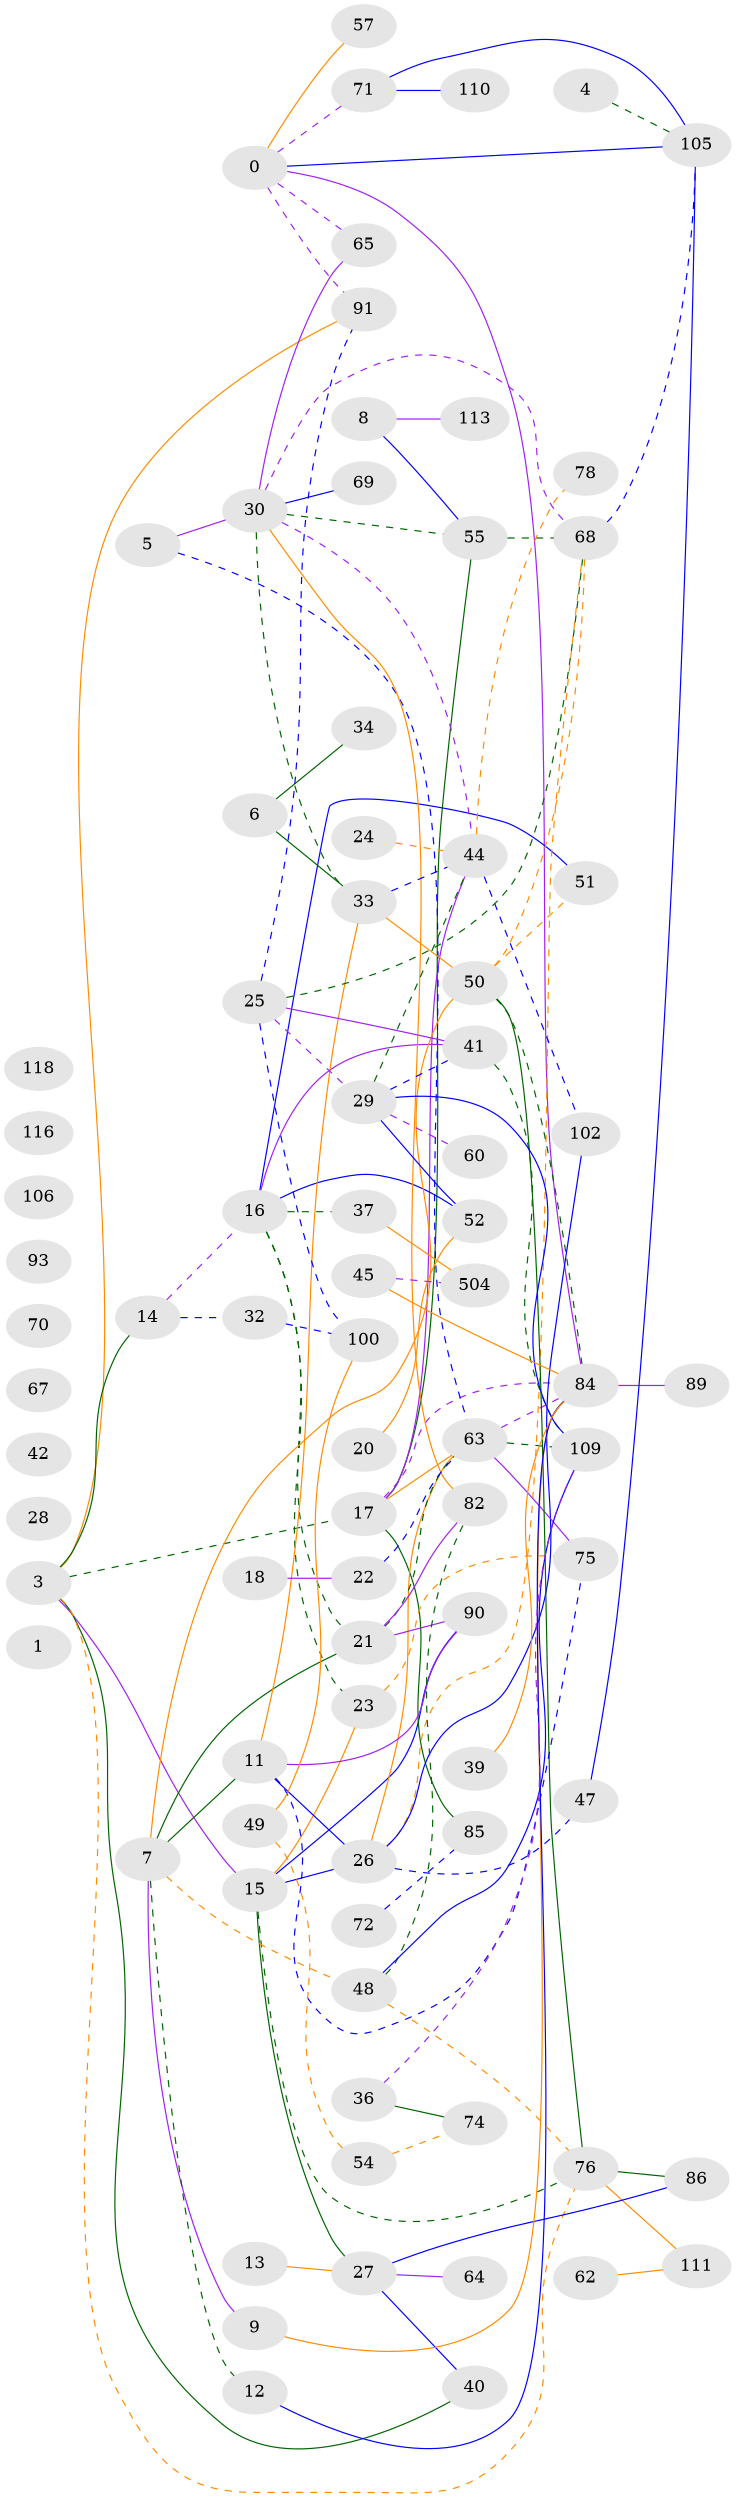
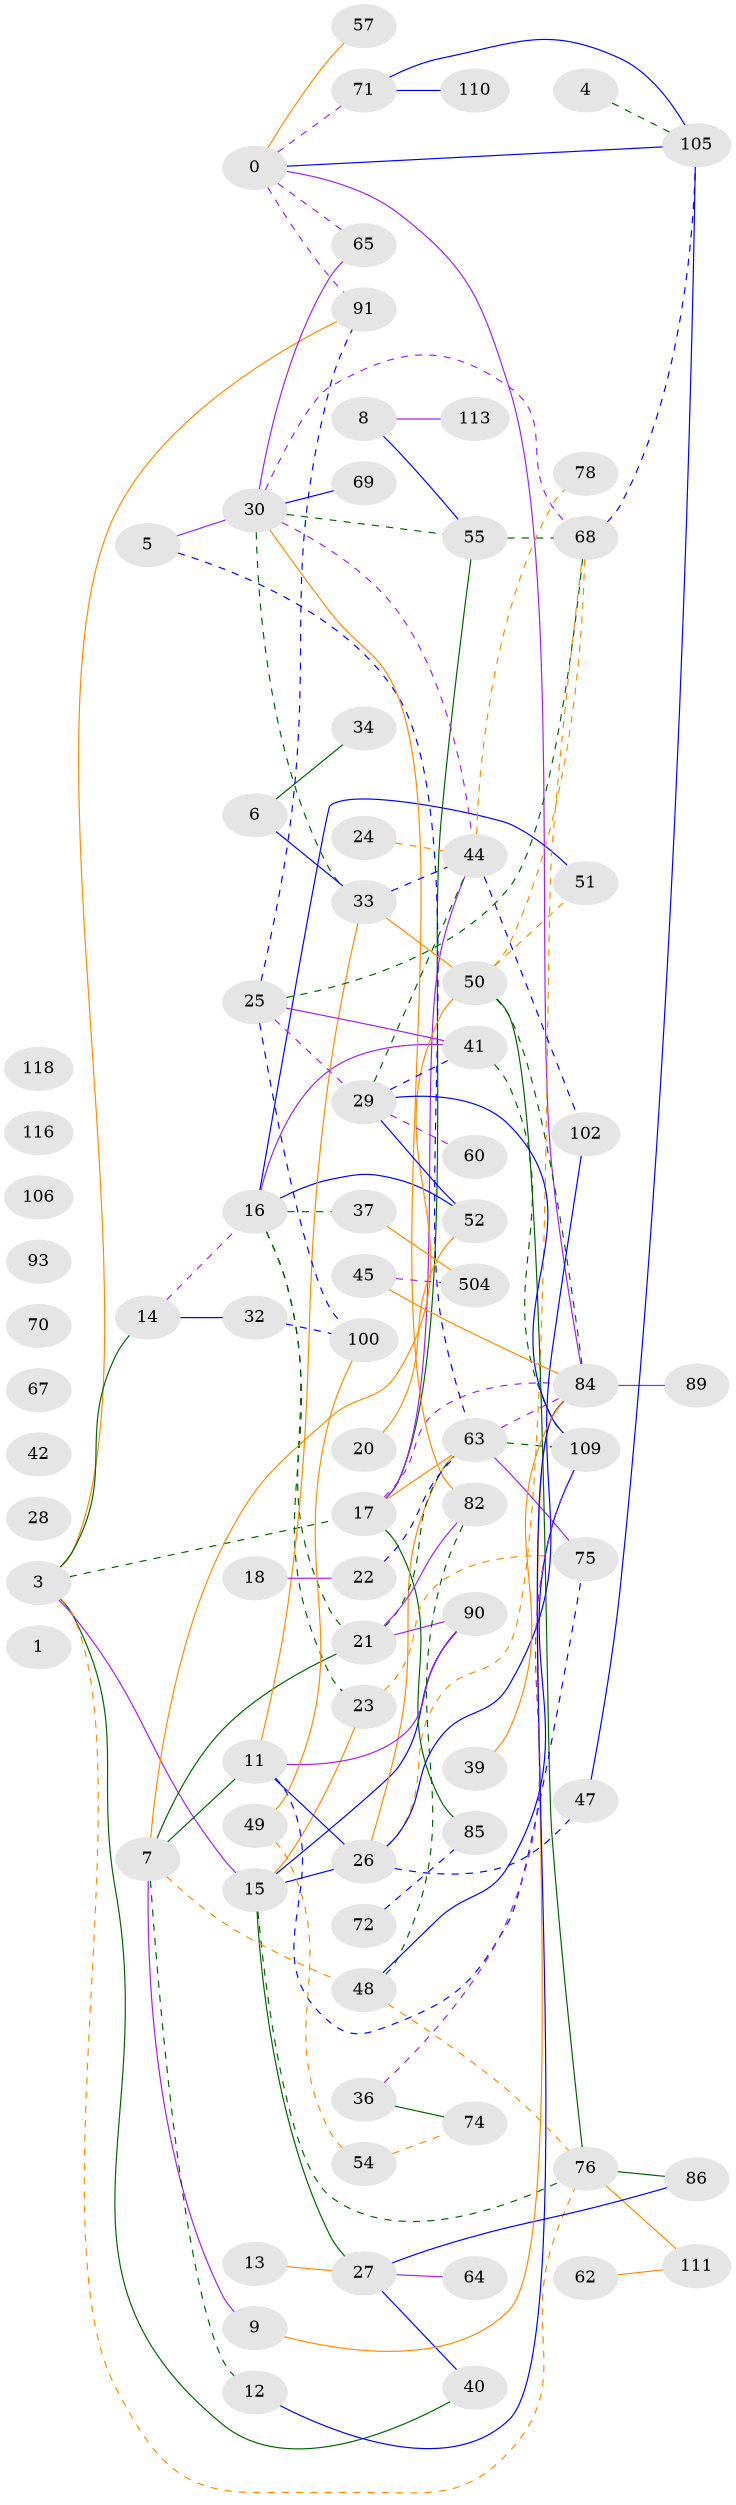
edge "6" -- "33": color darkgreen -> blue
edge "14" -- "32": style dashed -> solid
